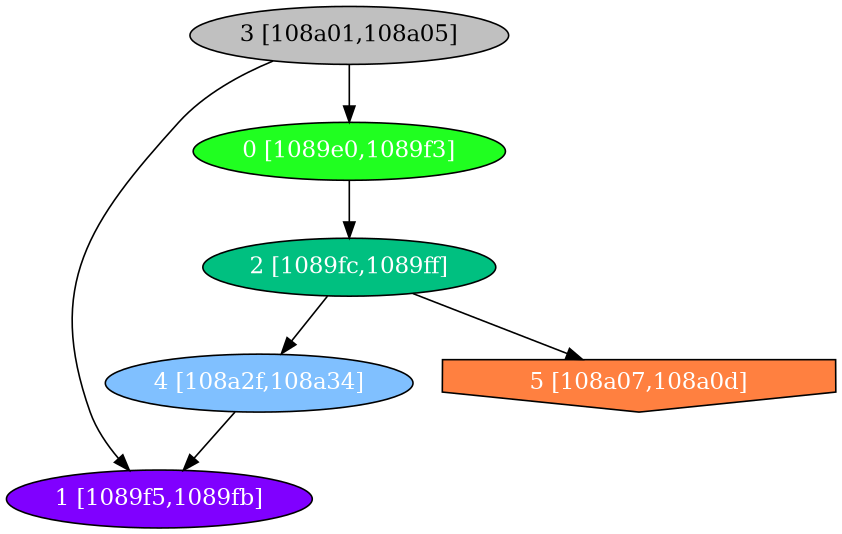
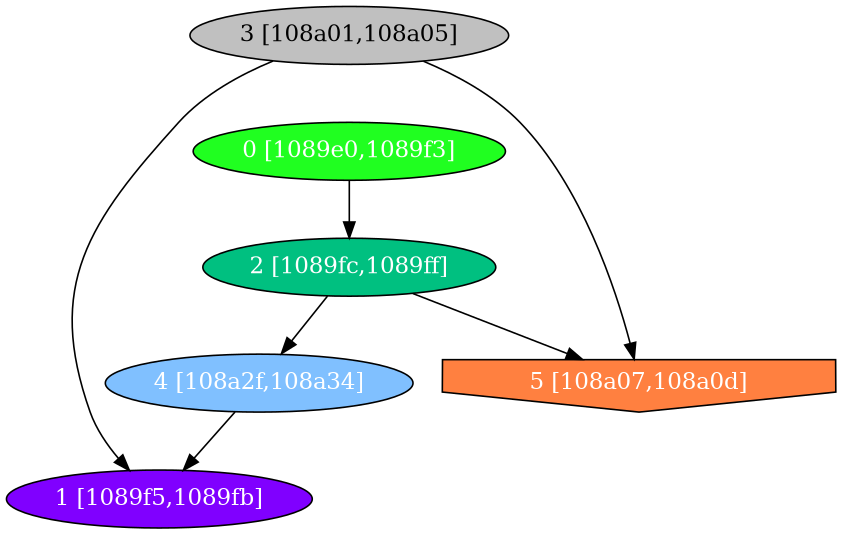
edge "3 [108a01,108a05]" -> "0 [1089e0,1089f3]": now "3 [108a01,108a05]" -> "5 [108a07,108a0d]"
